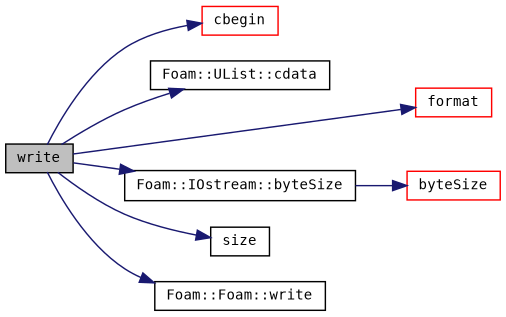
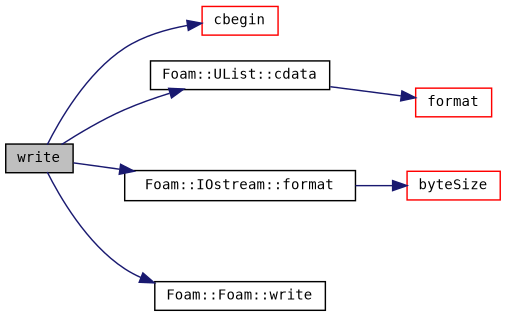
edge "write" -> "format": now "Foam::UList::cdata" -> "format"
node "Foam::IOstream::byteSize": label "Foam::IOstream::byteSize" -> "Foam::IOstream::format"
node "size": removed
